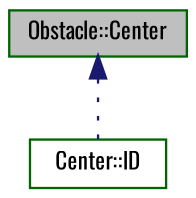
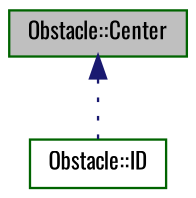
node "Center::ID": label "Center::ID" -> "Obstacle::ID"
